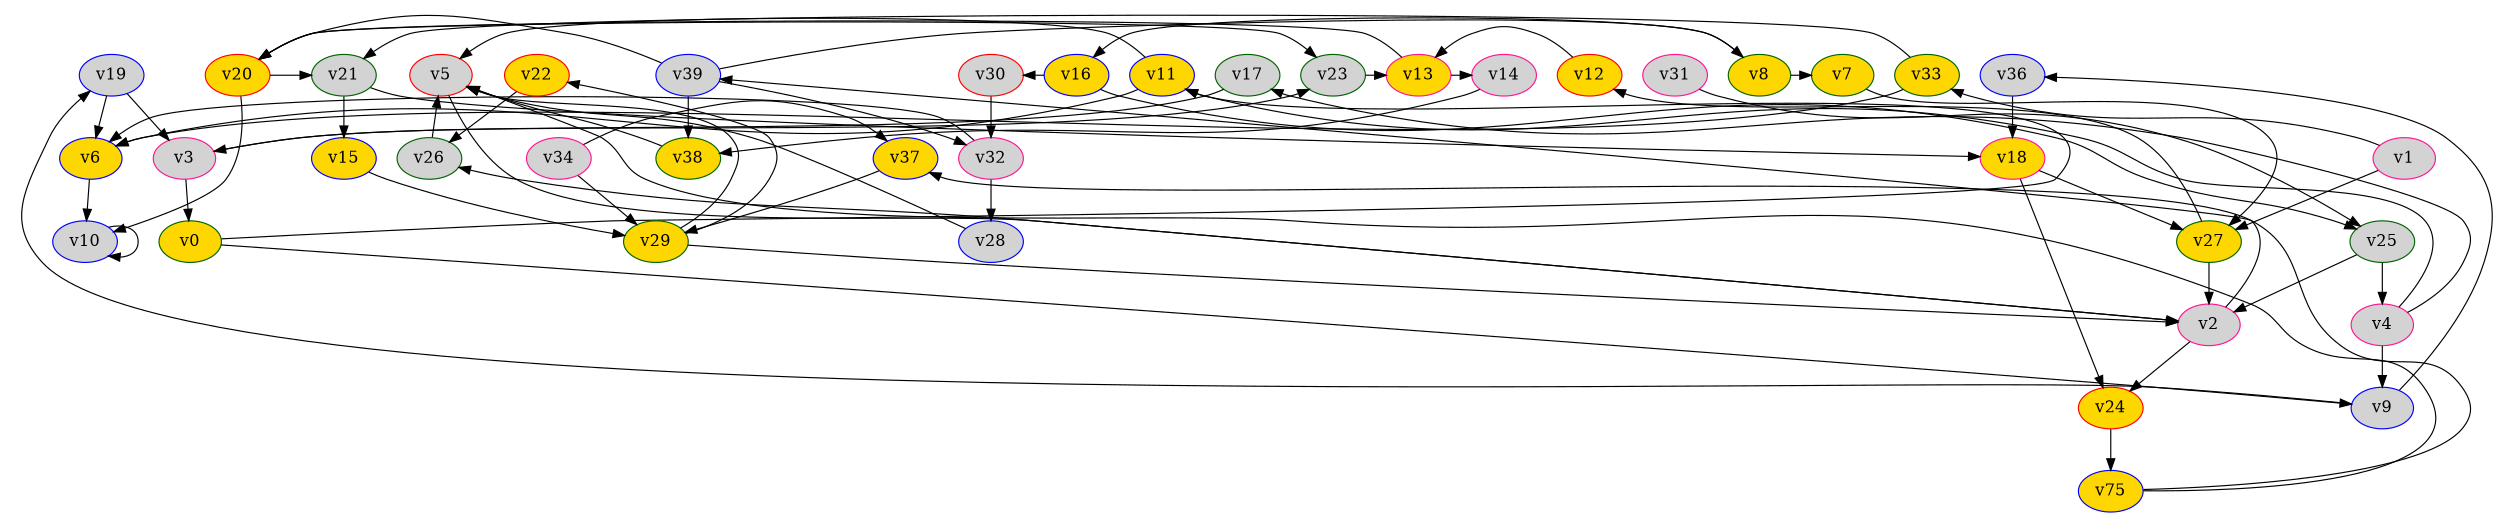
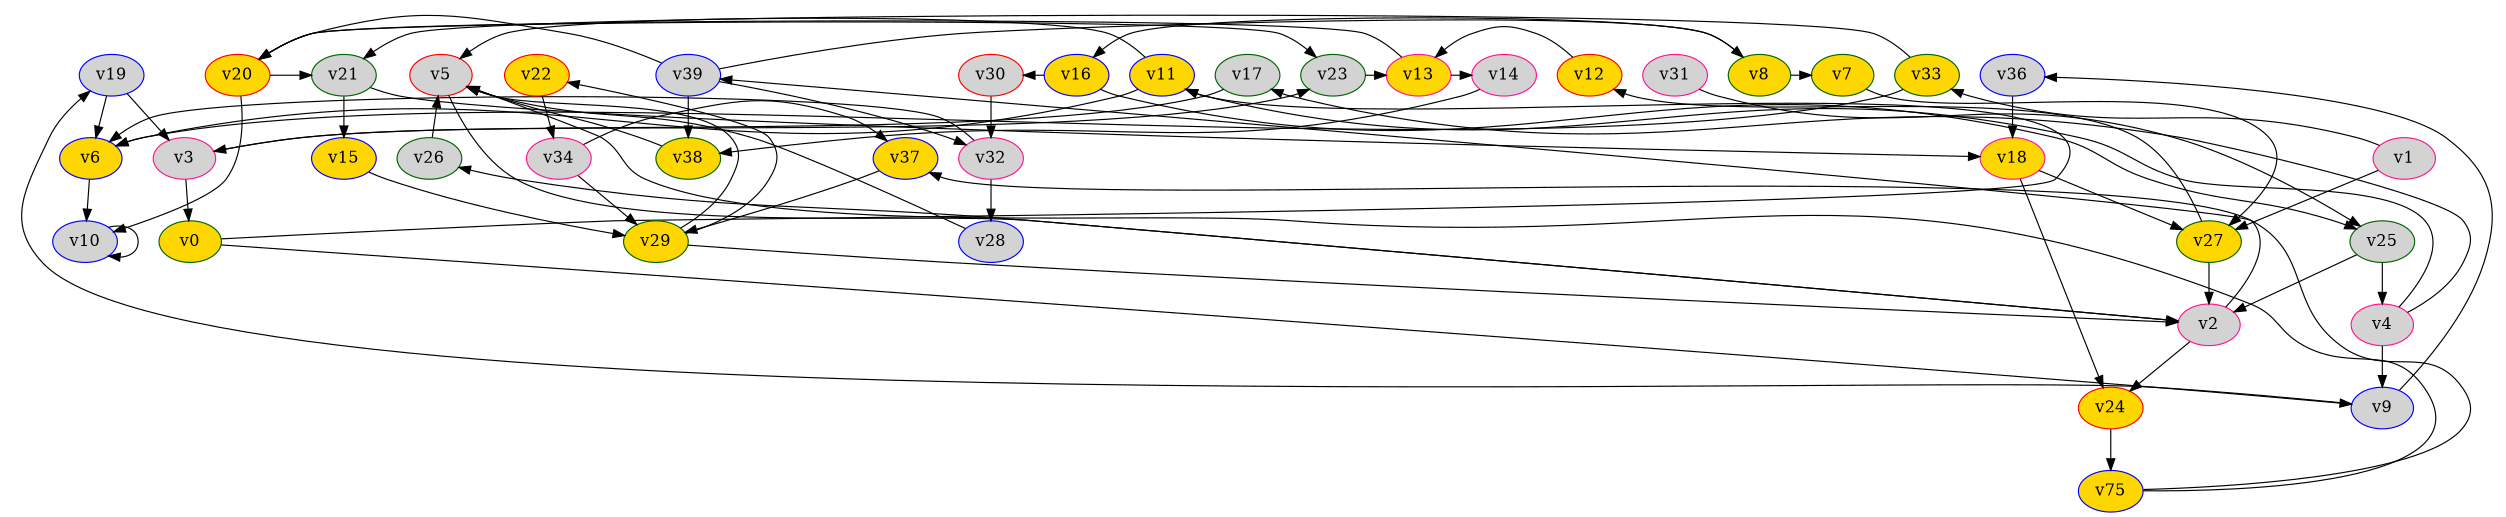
edge "v22" -> "v26": now "v22" -> "v34"
